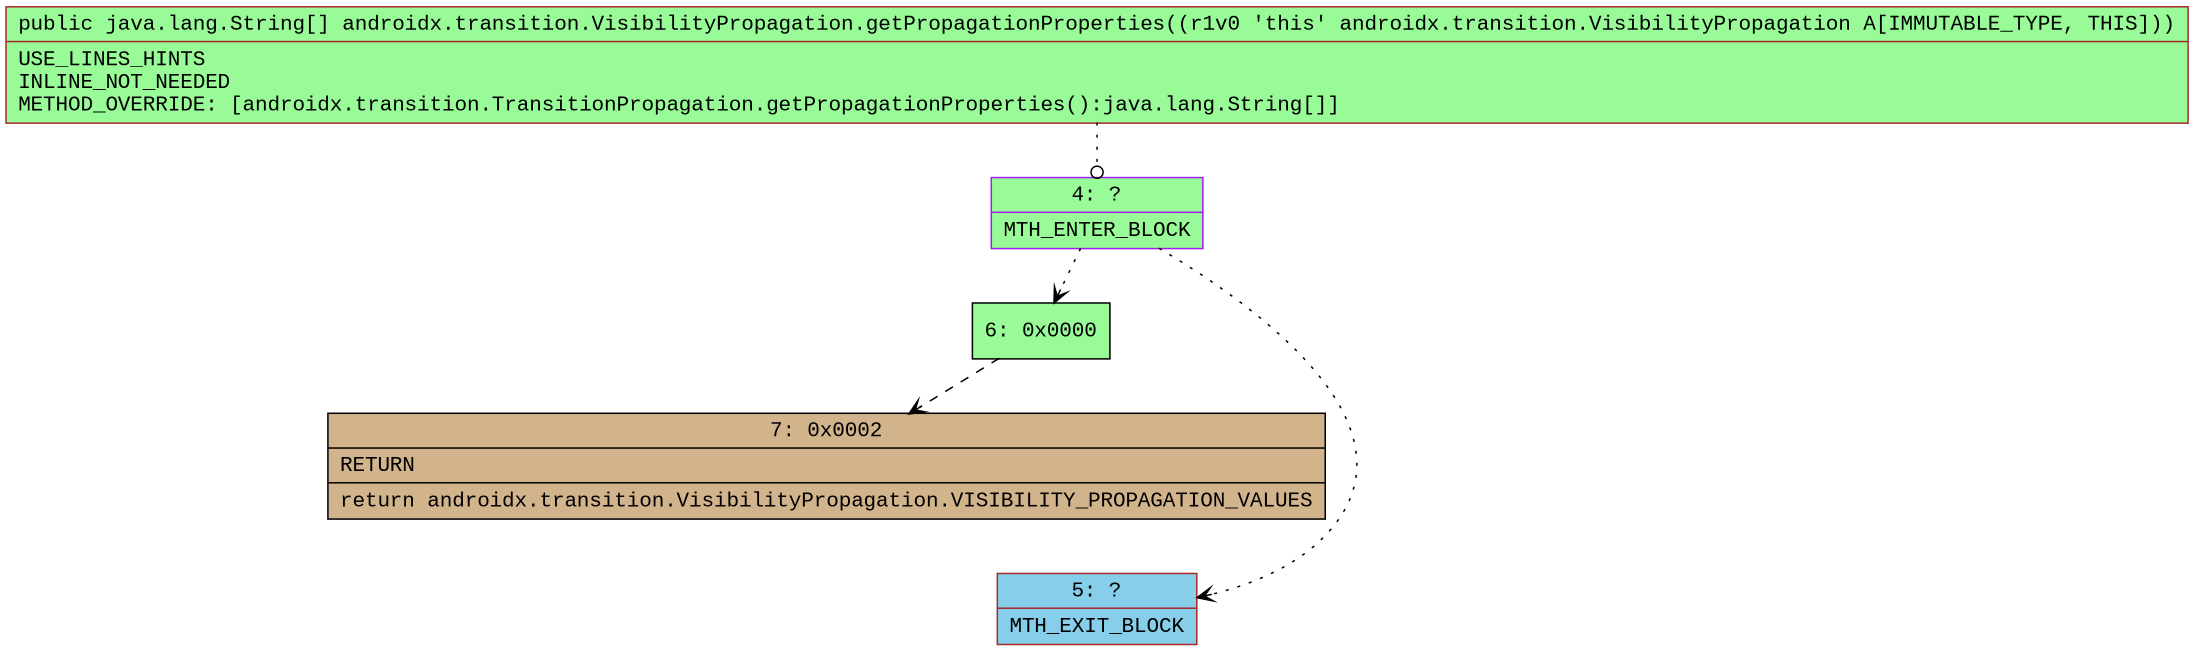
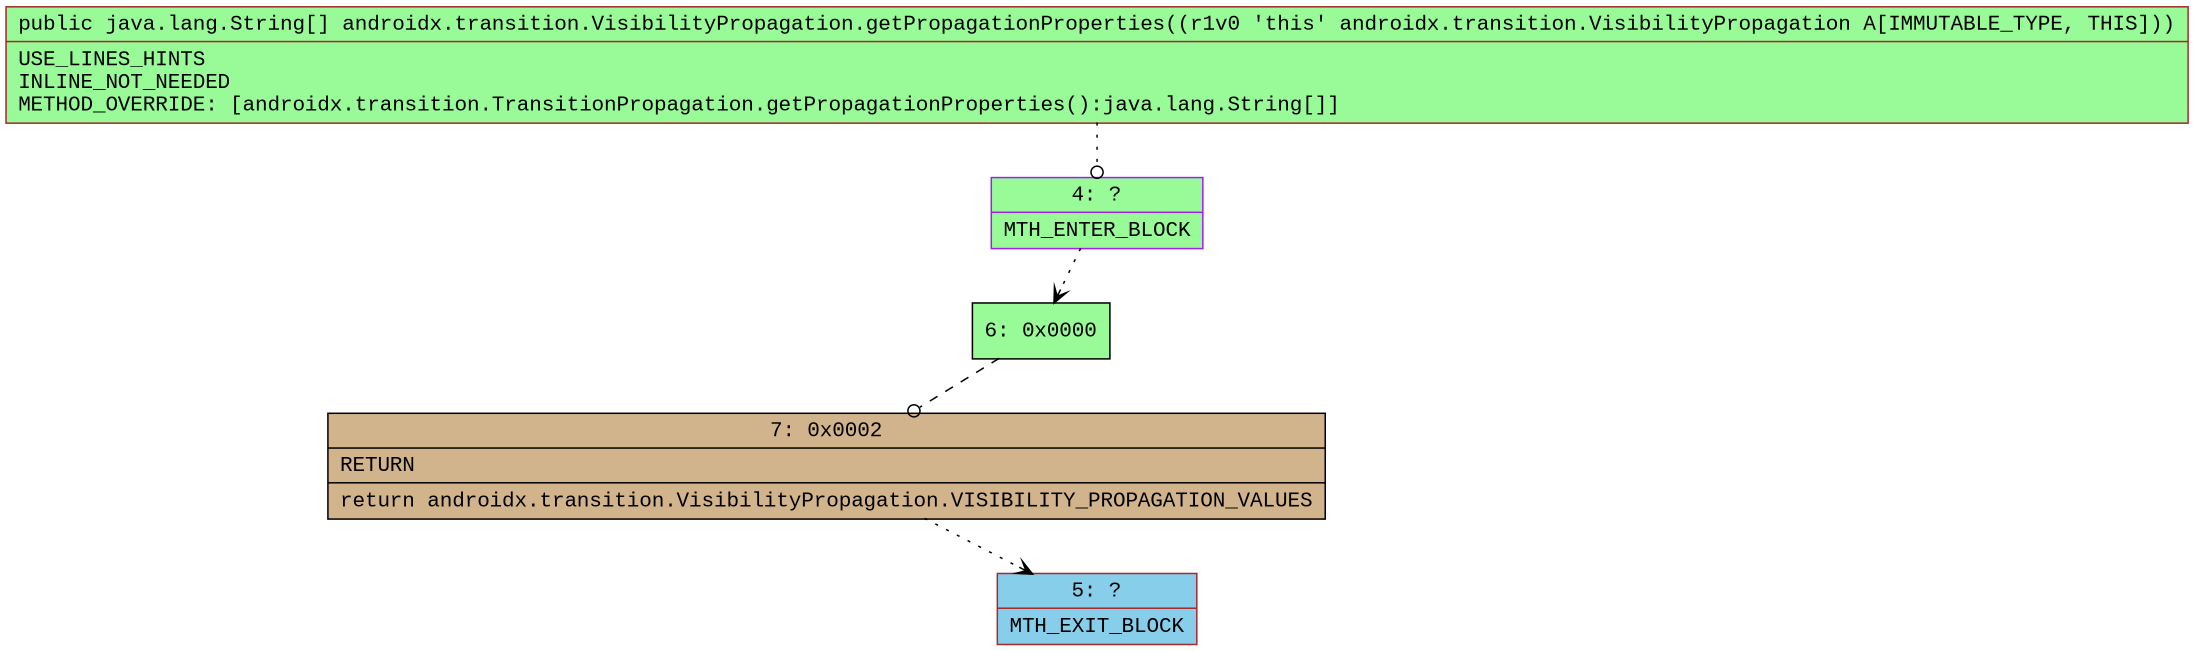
edge "6: 0x0000" -> "7: 0x0002": arrowhead vee -> odot
edge "4: ?" -> "5: ?": now "7: 0x0002" -> "5: ?"
